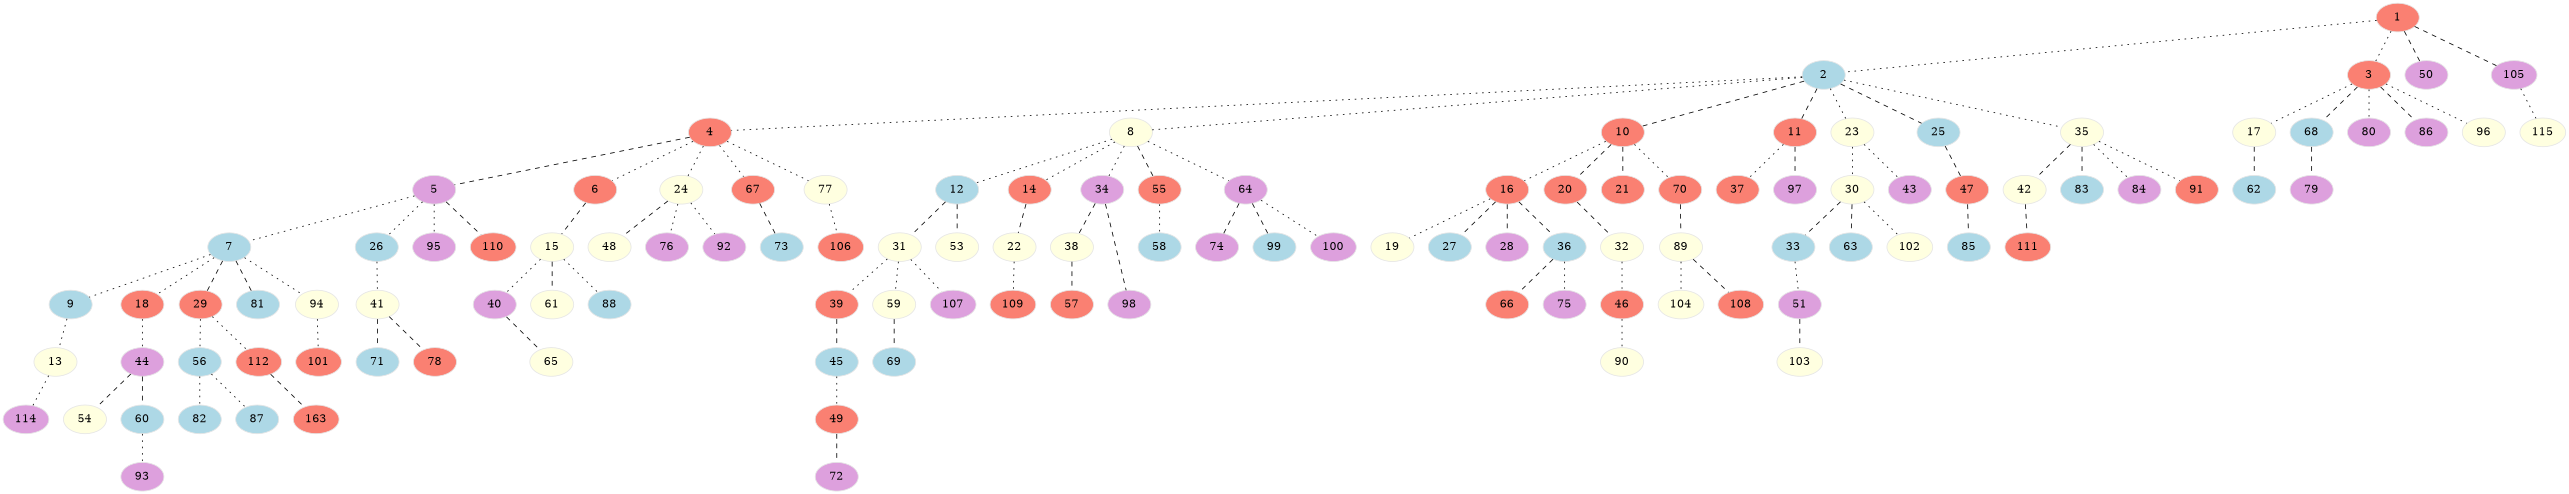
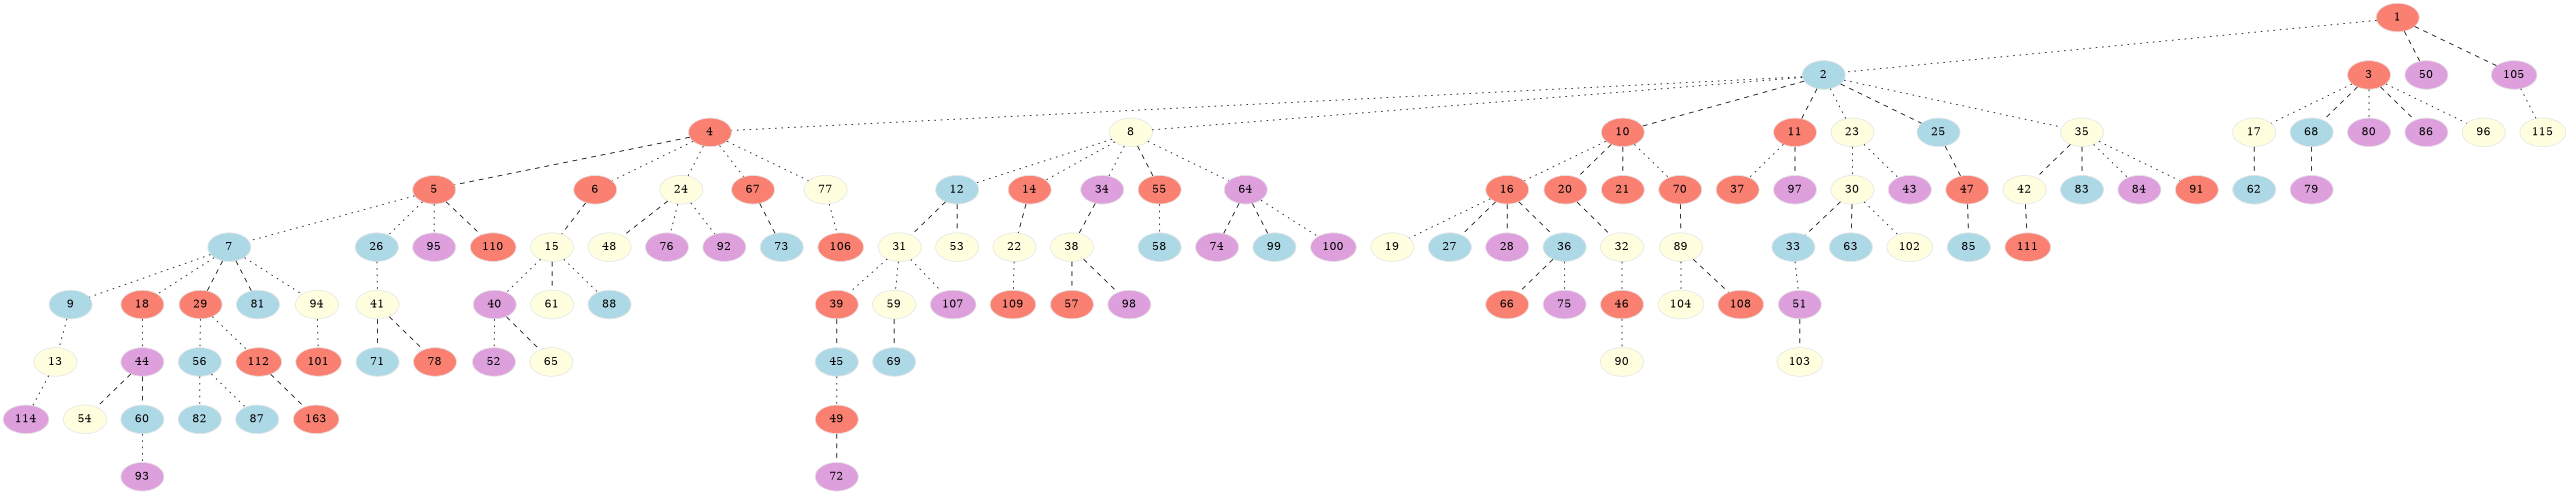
edge "1" -- "3": removed
node "5": fillcolor plum -> salmon
edge "34" -- "98": now "38" -- "98"
node "52": added
